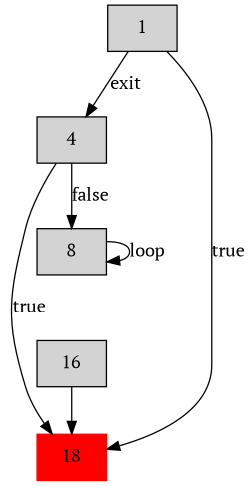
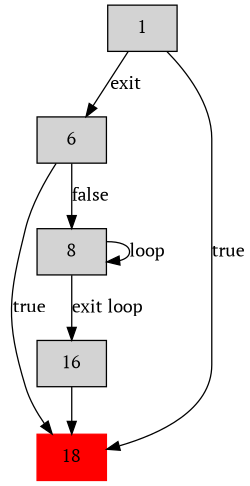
node "4": label "4" -> "6"
edge "8" -> "16": added, label "exit loop"
